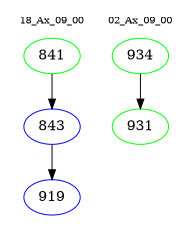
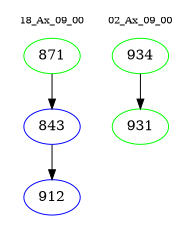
node "841": label "841" -> "871"
node "919": label "919" -> "912"
